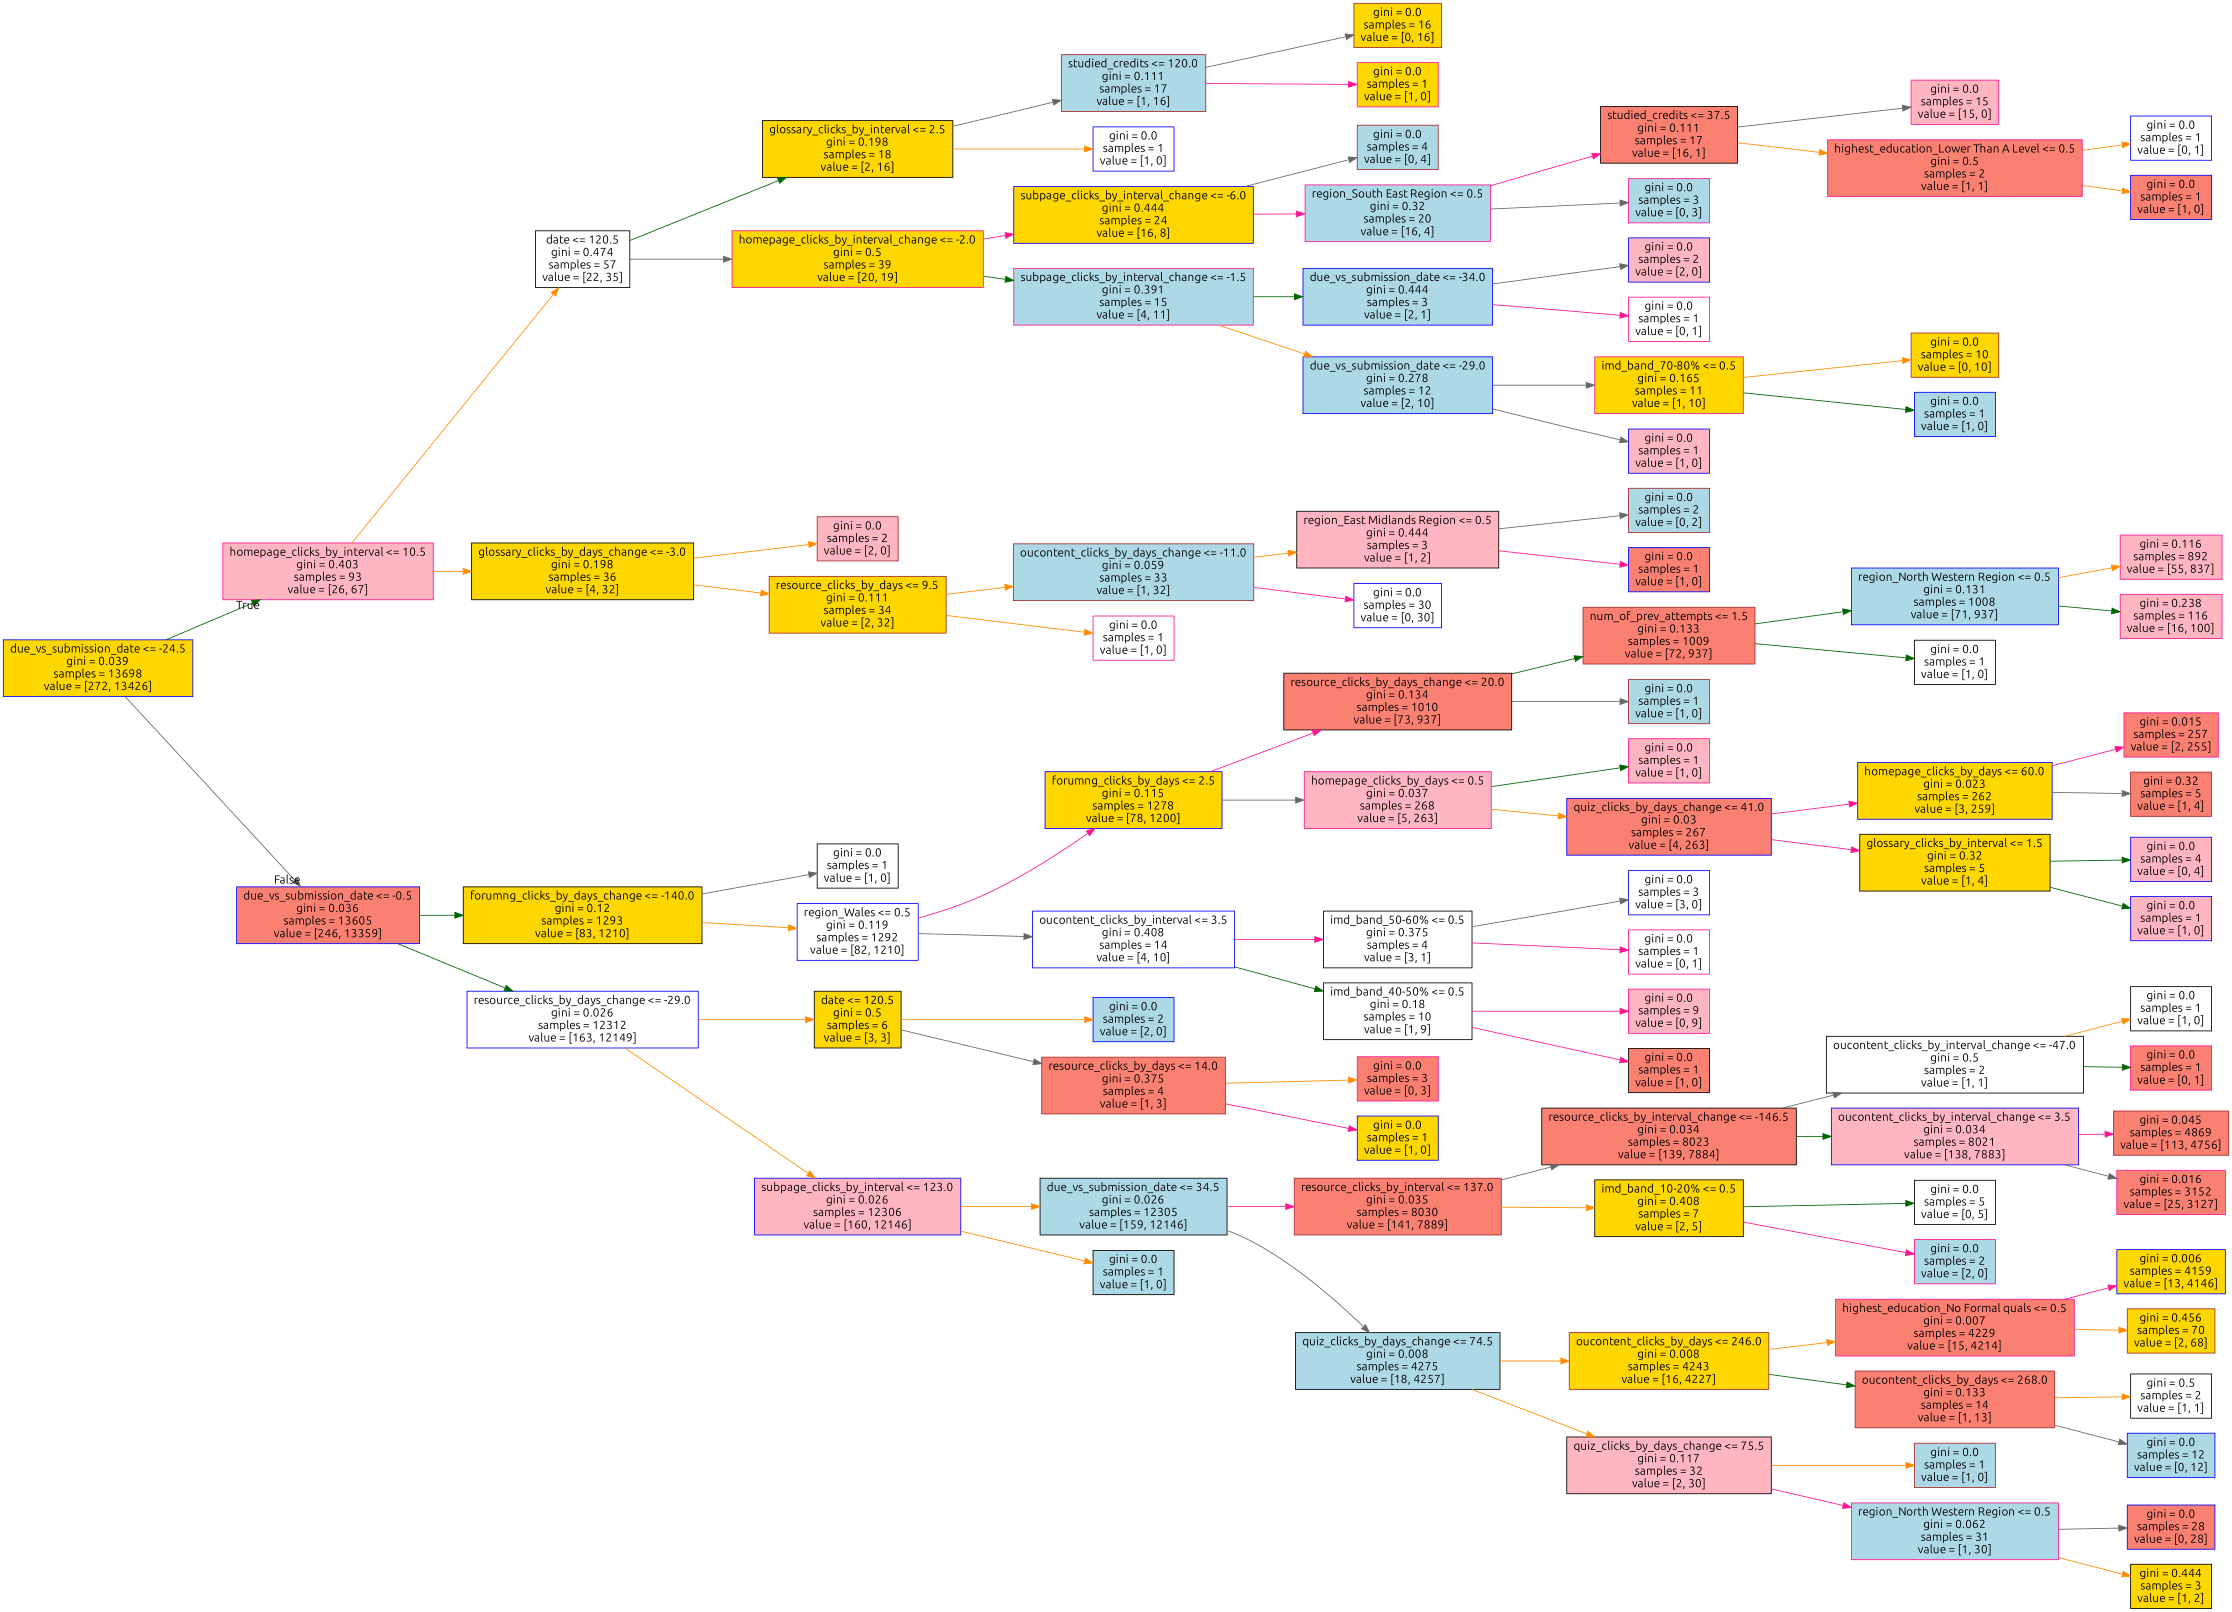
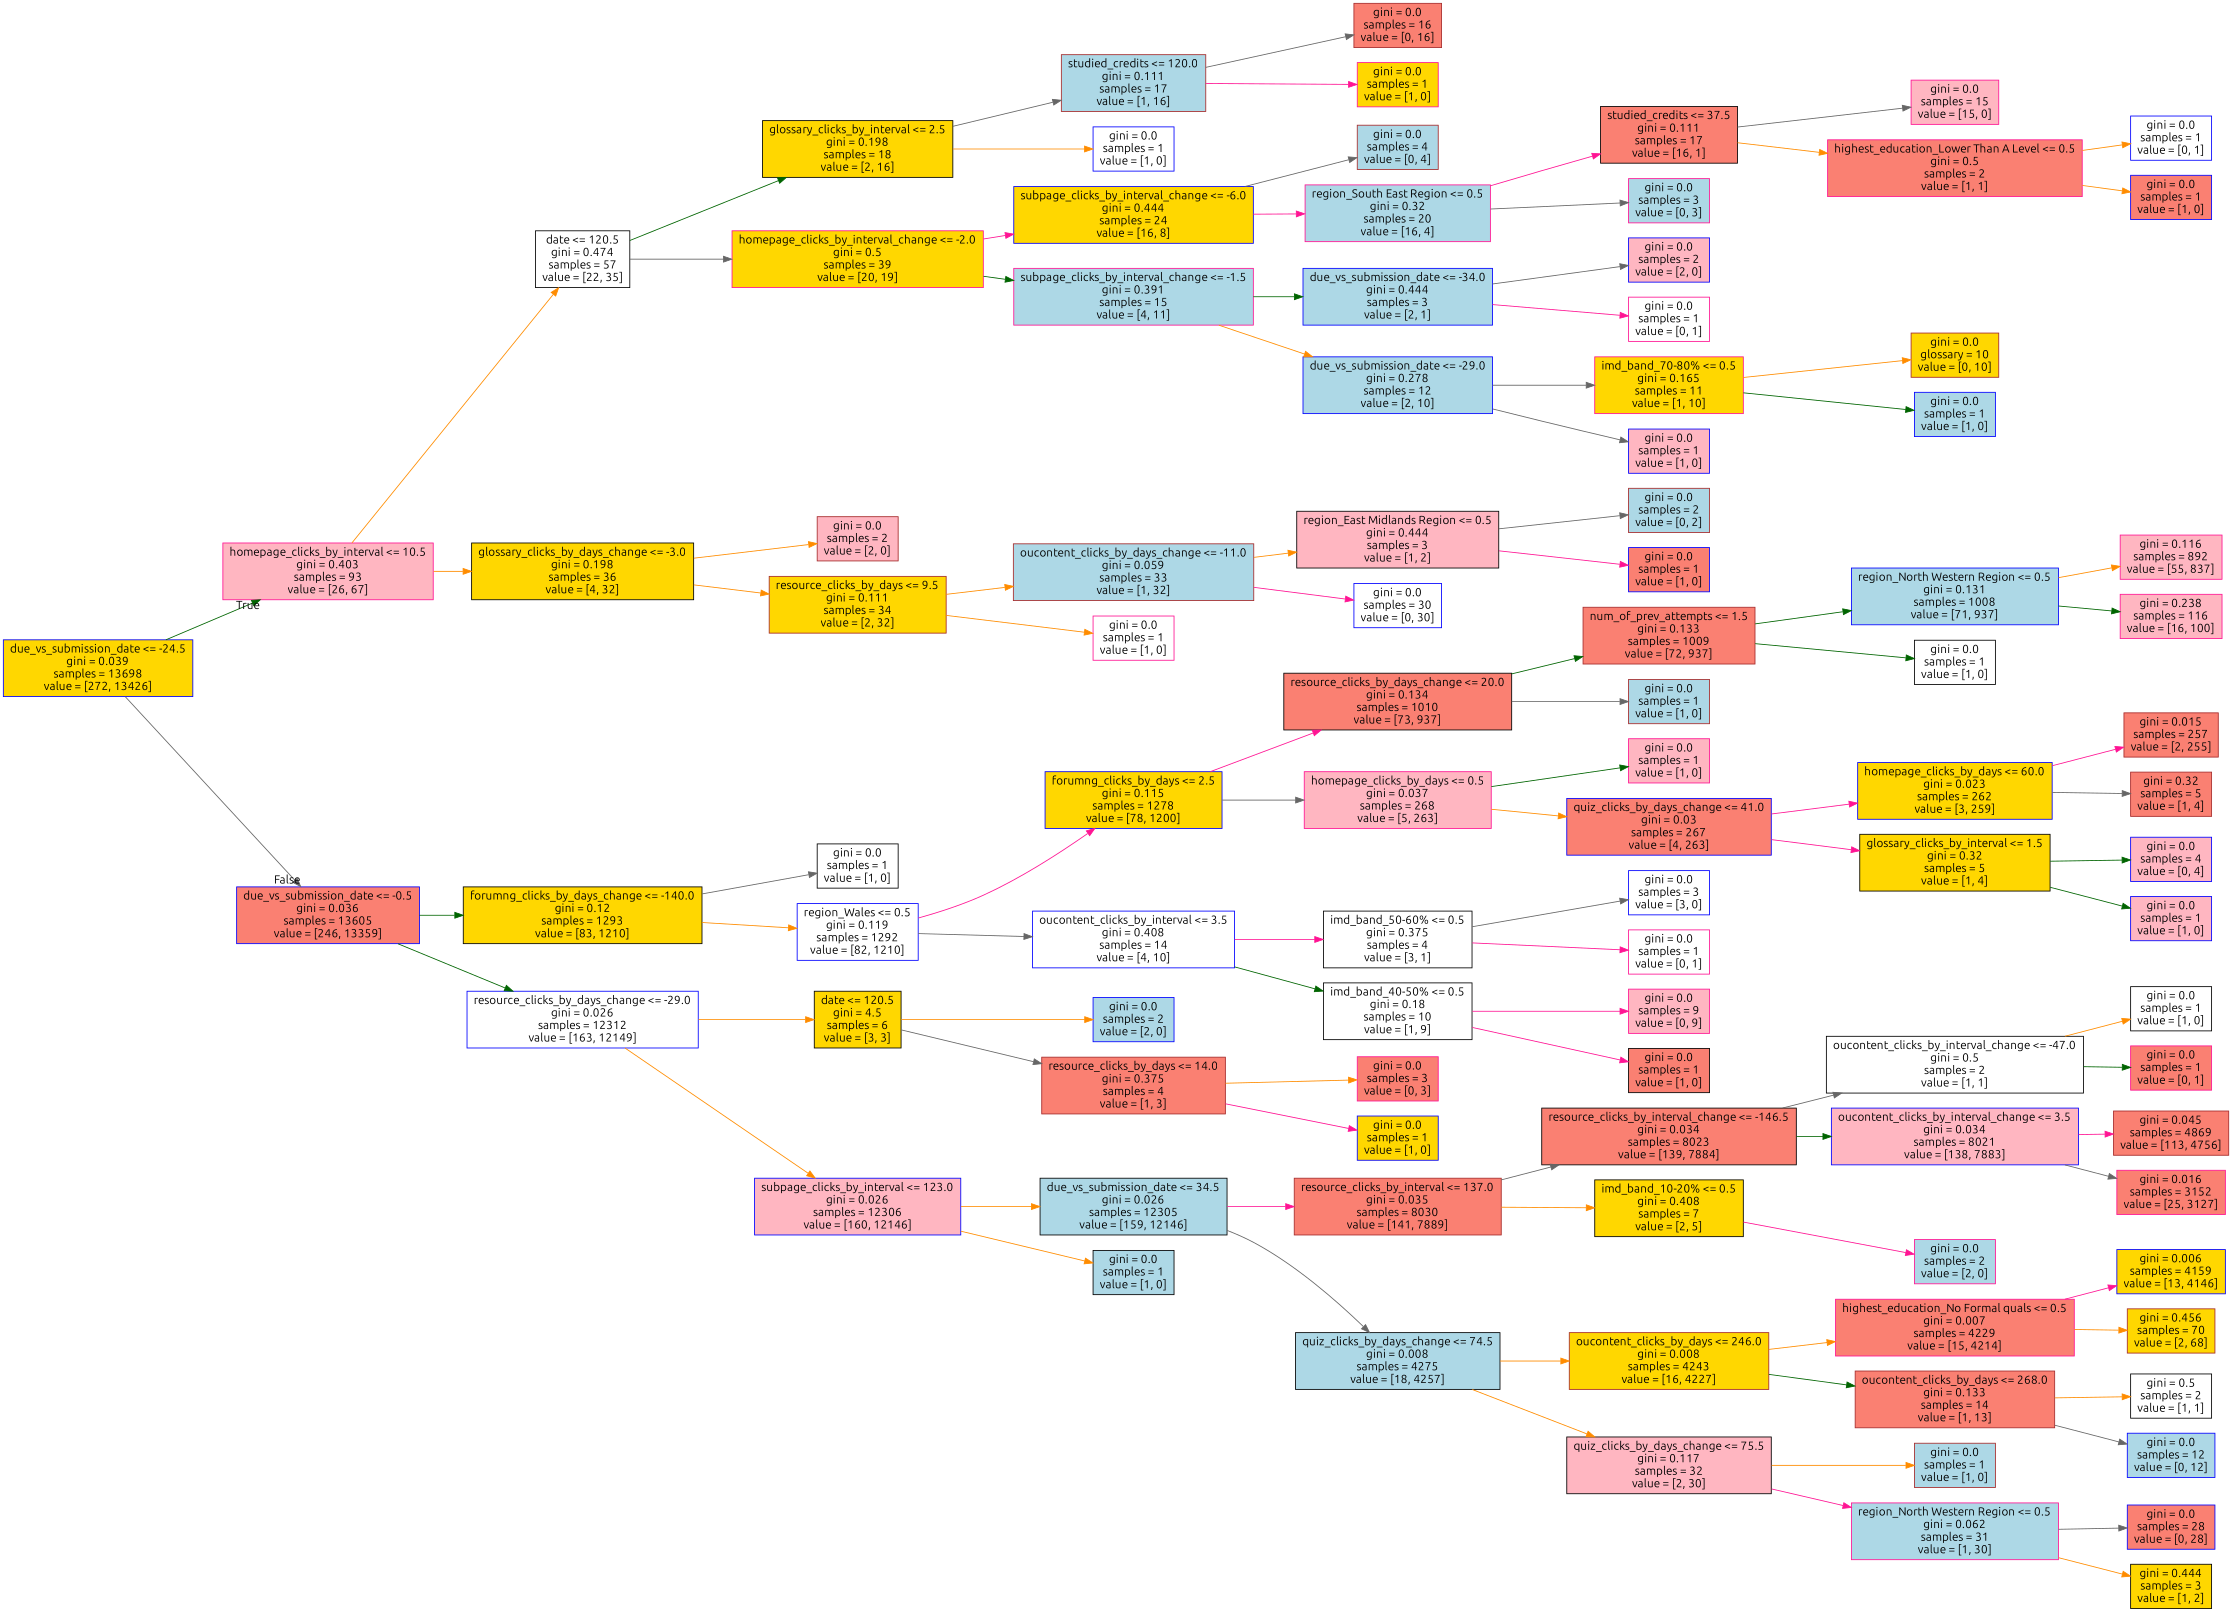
node "gini = 0.0 samples = 16 value = [0, 16]": fillcolor gold -> salmon
node "gini = 0.0 samples = 10 value = [0, 10]": label "gini = 0.0 samples = 10 value = [0, 10]" -> "gini = 0.0 glossary = 10 value = [0, 10]"
node "gini = 0.015 samples = 257 value = [2, 255]": color deeppink -> brown
node "date <= 120.5 gini = 0.5 samples = 6 value = [3, 3]": label "date <= 120.5 gini = 0.5 samples = 6 value = [3, 3]" -> "date <= 120.5 gini = 4.5 samples = 6 value = [3, 3]"
node "gini = 0.0 samples = 5 value = [0, 5]": removed
